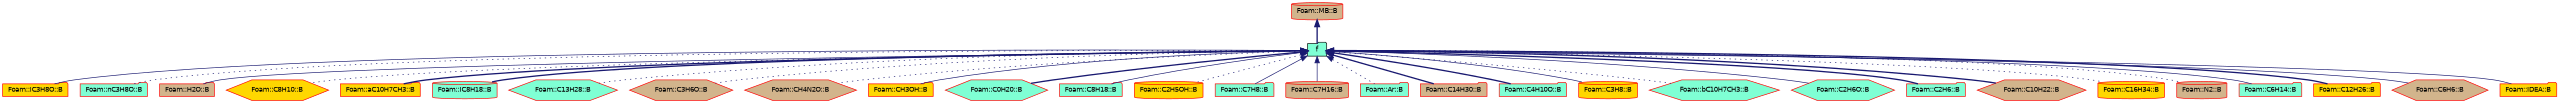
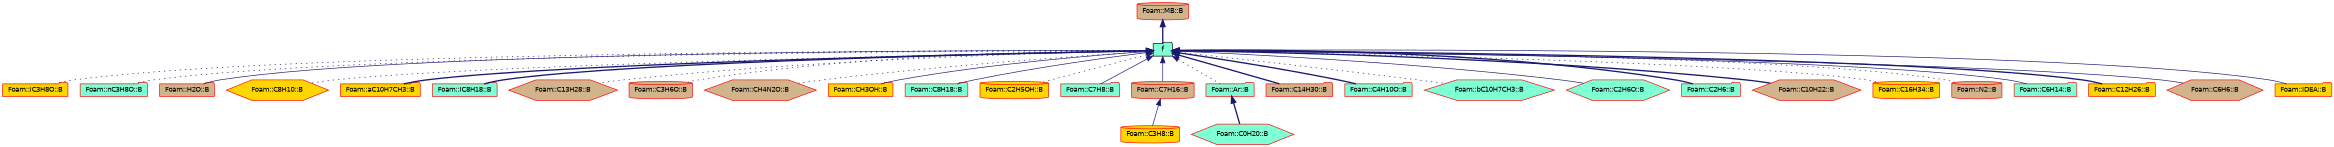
edge "Foam::iC3H8O::B" -> "f": style solid -> dotted
edge "Foam::C3H8::B" -> "f": now "Foam::C3H8::B" -> "Foam::C7H16::B"
edge "Foam::C0H20::B" -> "f": now "Foam::C0H20::B" -> "Foam::Ar::B"
node "Foam::IC8H18::B": shape cylinder -> folder
node "Foam::C13H28::B": fillcolor aquamarine -> tan
node "Foam::C3H6O::B": shape hexagon -> cylinder
